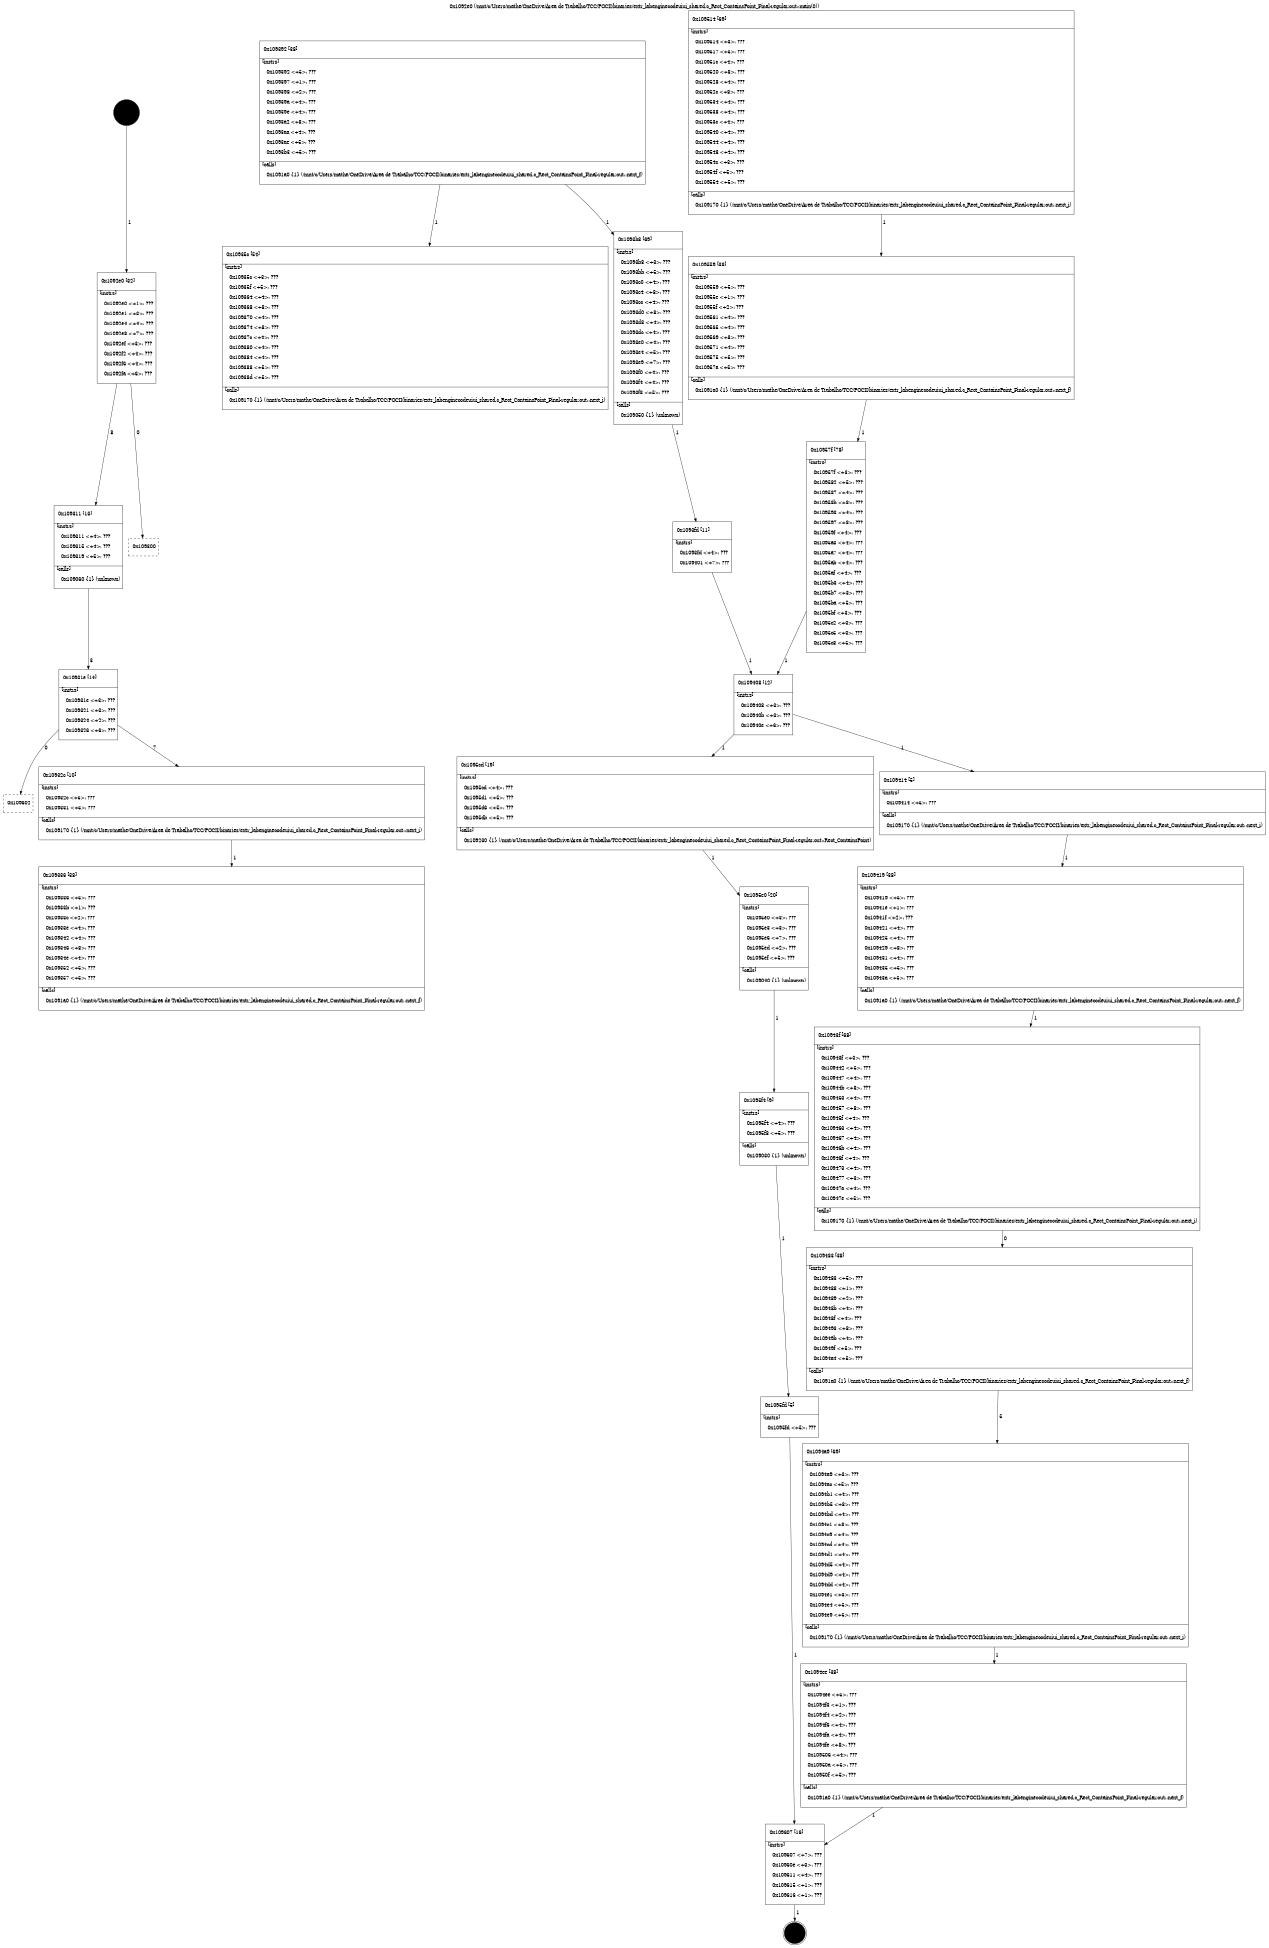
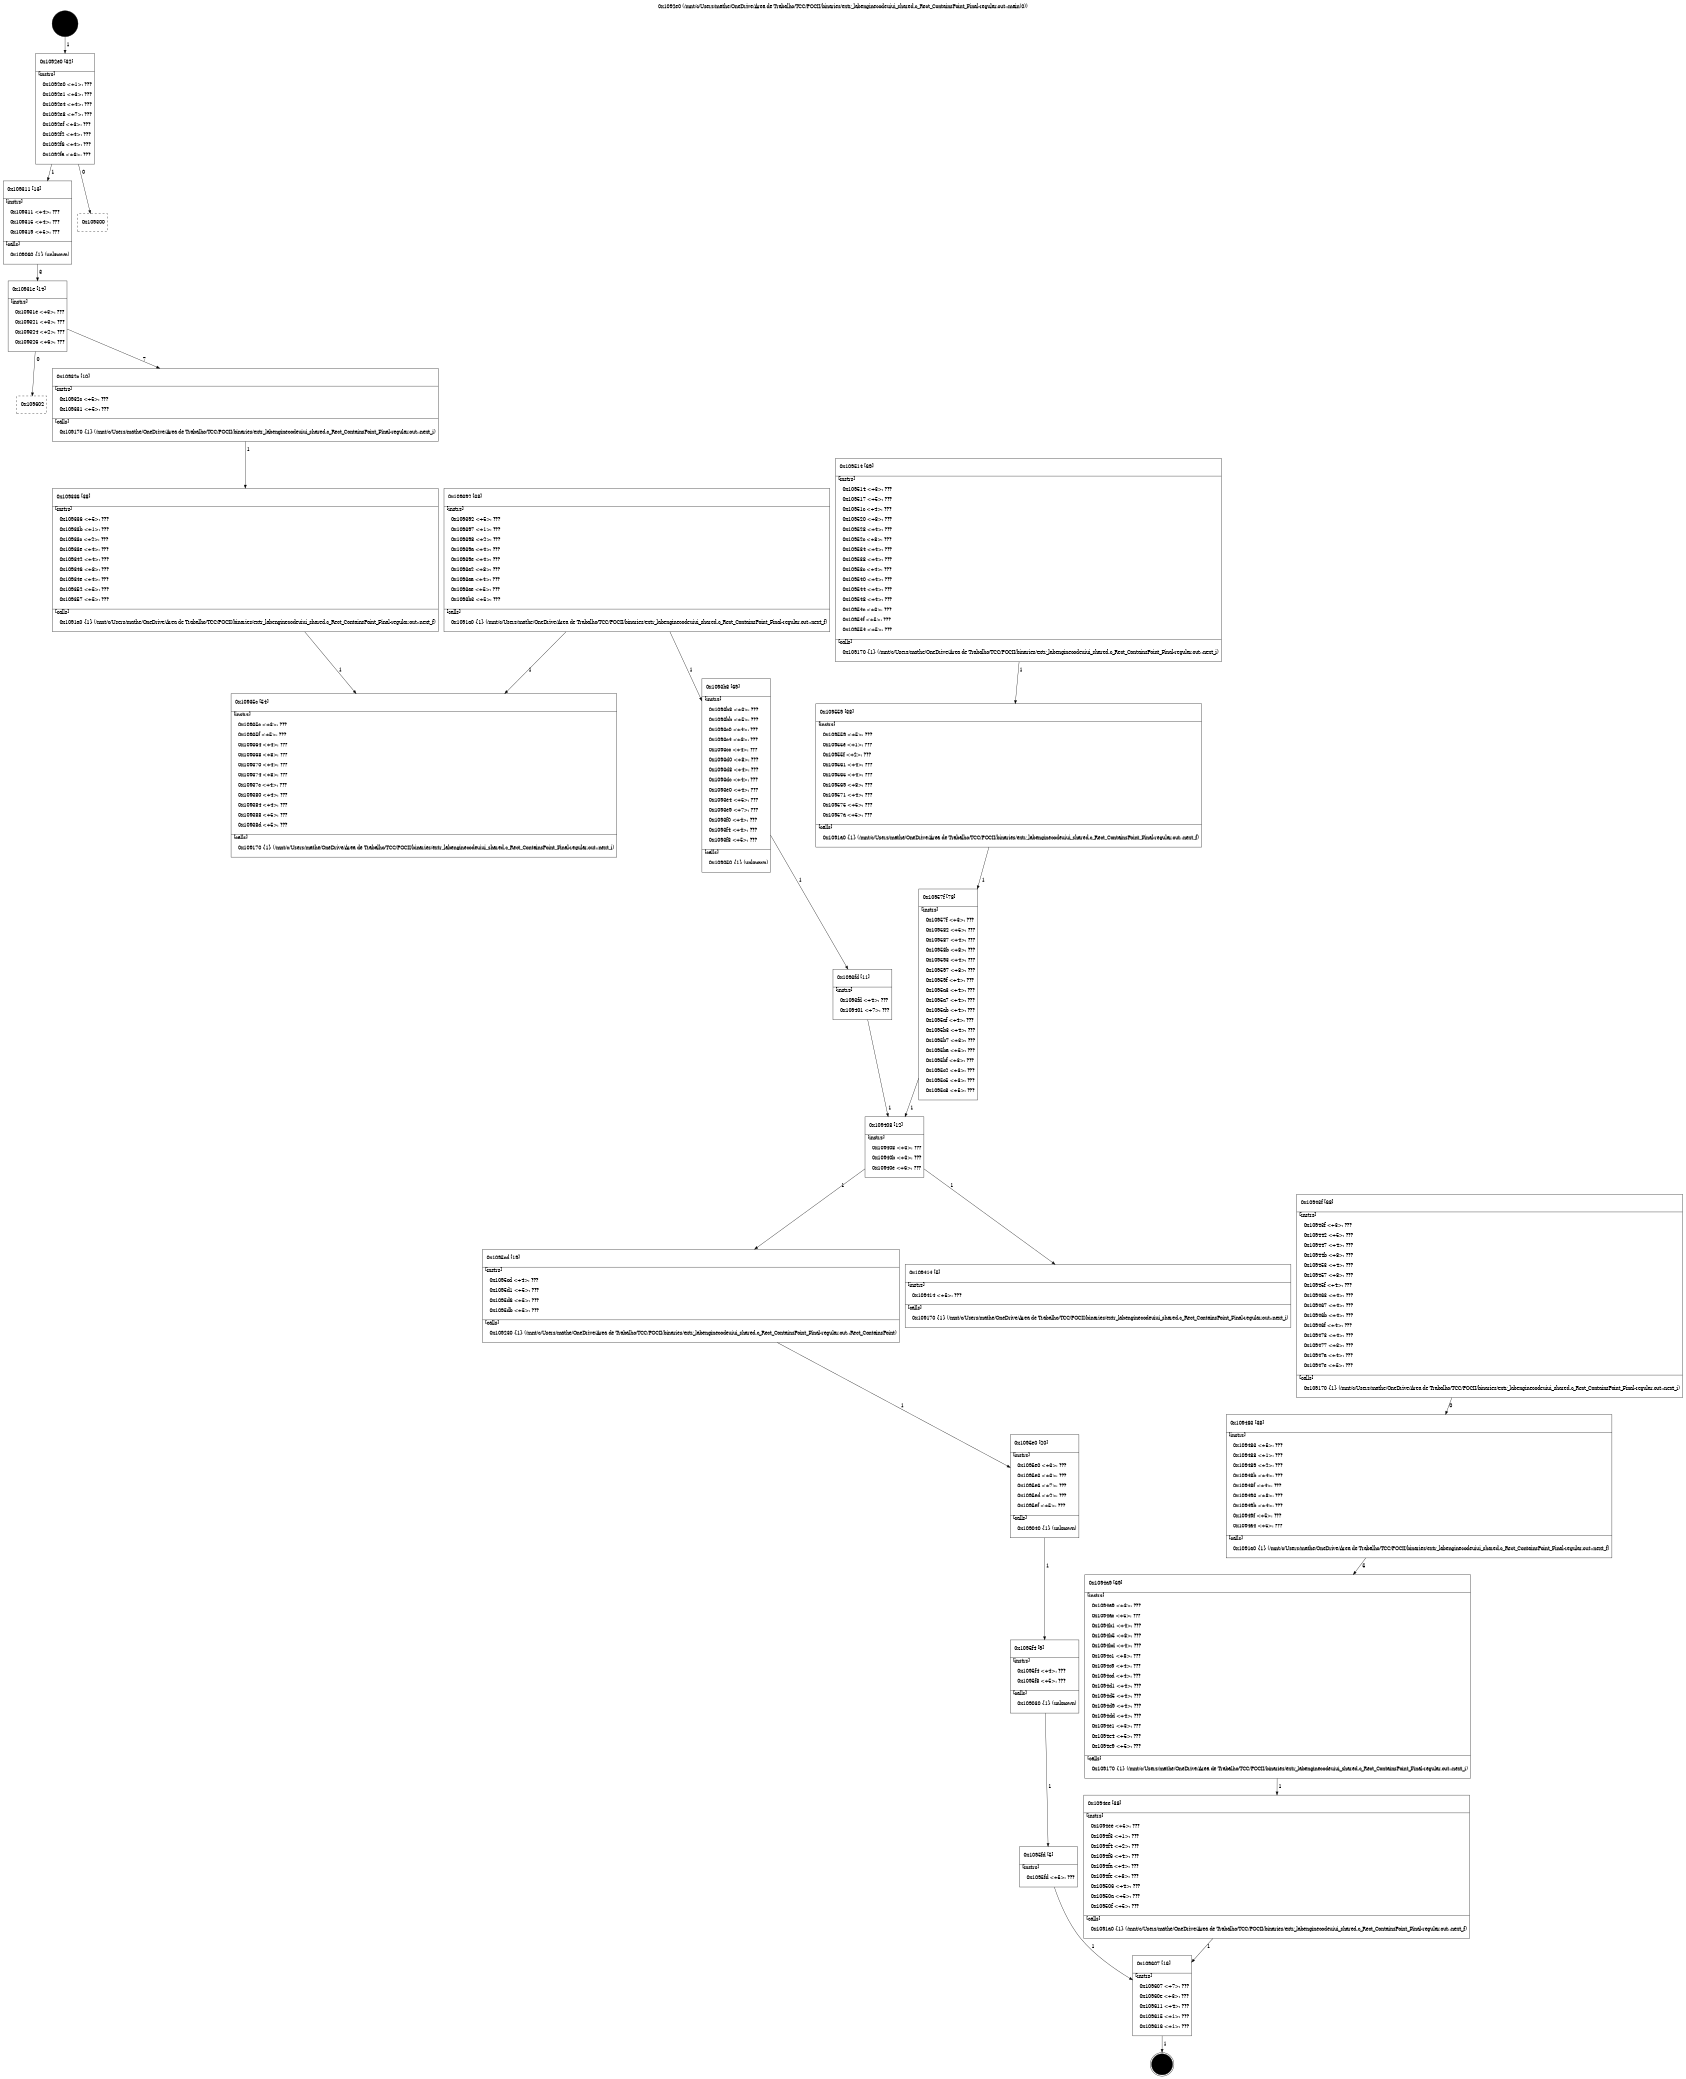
edge "0x1092e0 [32]" -> "0x109311 [13]": label " 8" -> " 1"
edge "0x109336 [38]" -> "0x10935c [54]": added, label "1"
node "0x109419 [38]": removed
